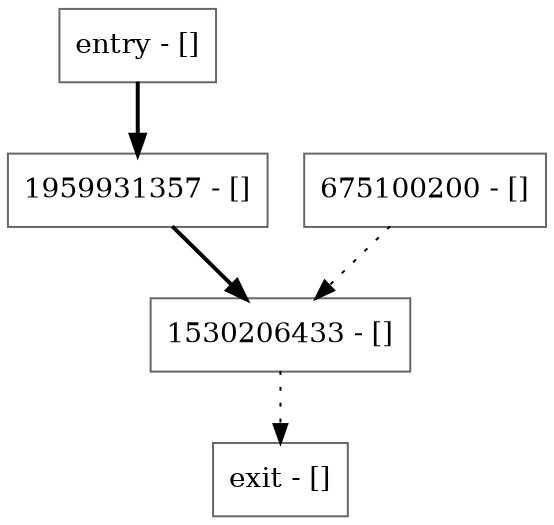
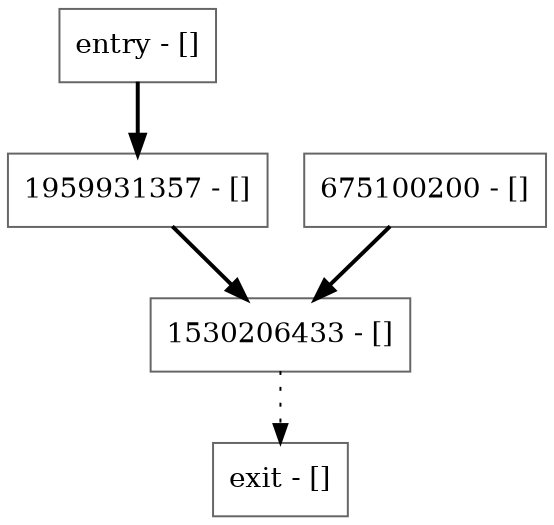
edge "675100200 - []" -> "1530206433 - []": style dotted -> bold
